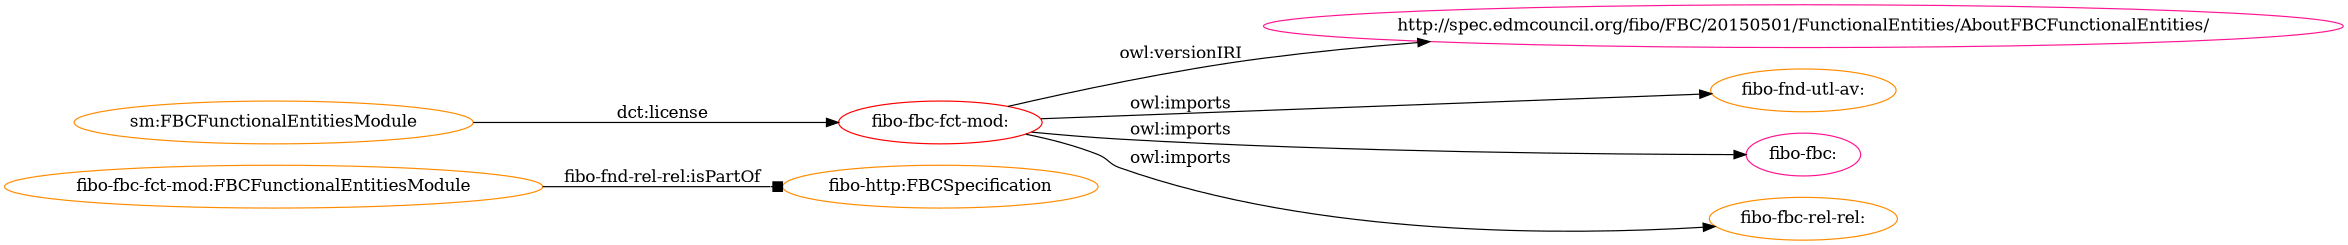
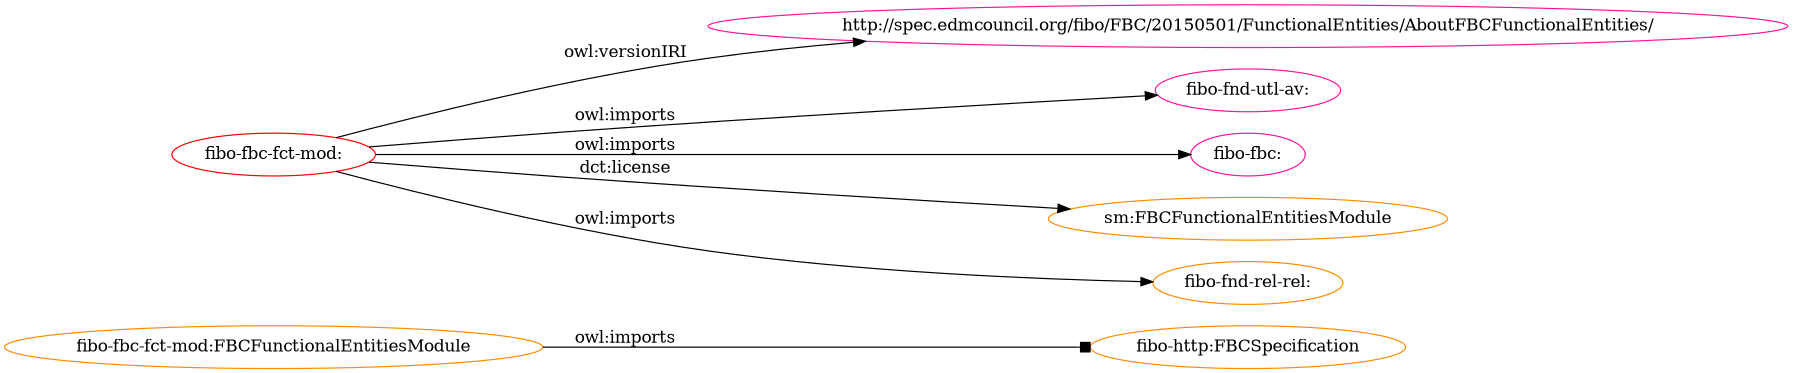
node "fibo-fnd-utl-av:": color darkorange -> deeppink
edge "sm:FBCFunctionalEntitiesModule" -> "fibo-fbc-fct-mod:": reversed
edge "fibo-fbc-fct-mod:FBCFunctionalEntitiesModule" -> "fibo-http:FBCSpecification": label "fibo-fnd-rel-rel:isPartOf" -> "owl:imports"
node "fibo-fbc-rel-rel:": label "fibo-fbc-rel-rel:" -> "fibo-fnd-rel-rel:"
